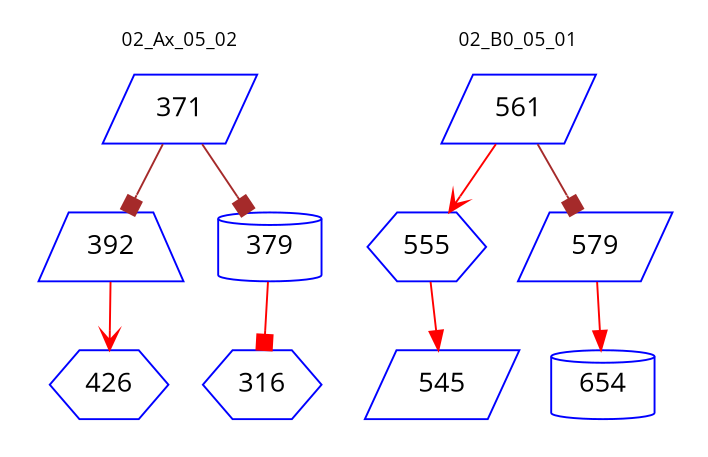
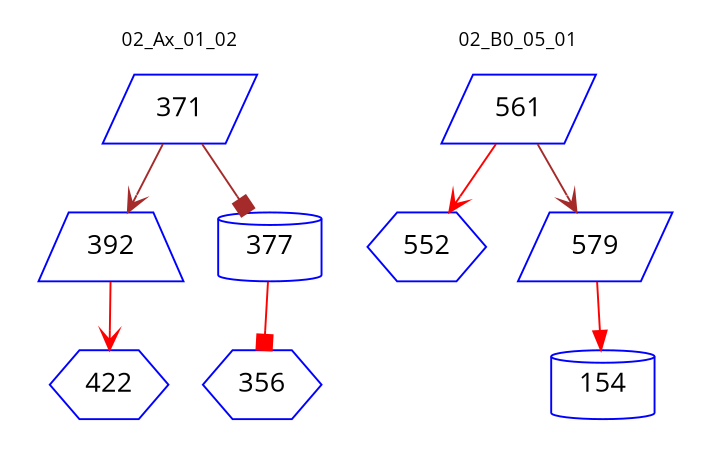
cluster "02_Ax_05_02": label "02_Ax_05_02" -> "02_Ax_01_02"
edge "371" -> "392": arrowhead box -> vee
edge "561" -> "579": arrowhead box -> vee
node "379": label "379" -> "377"
node "555": label "555" -> "552"
node "426": label "426" -> "422"
node "316": label "316" -> "356"
node "545": removed
node "654": label "654" -> "154"
